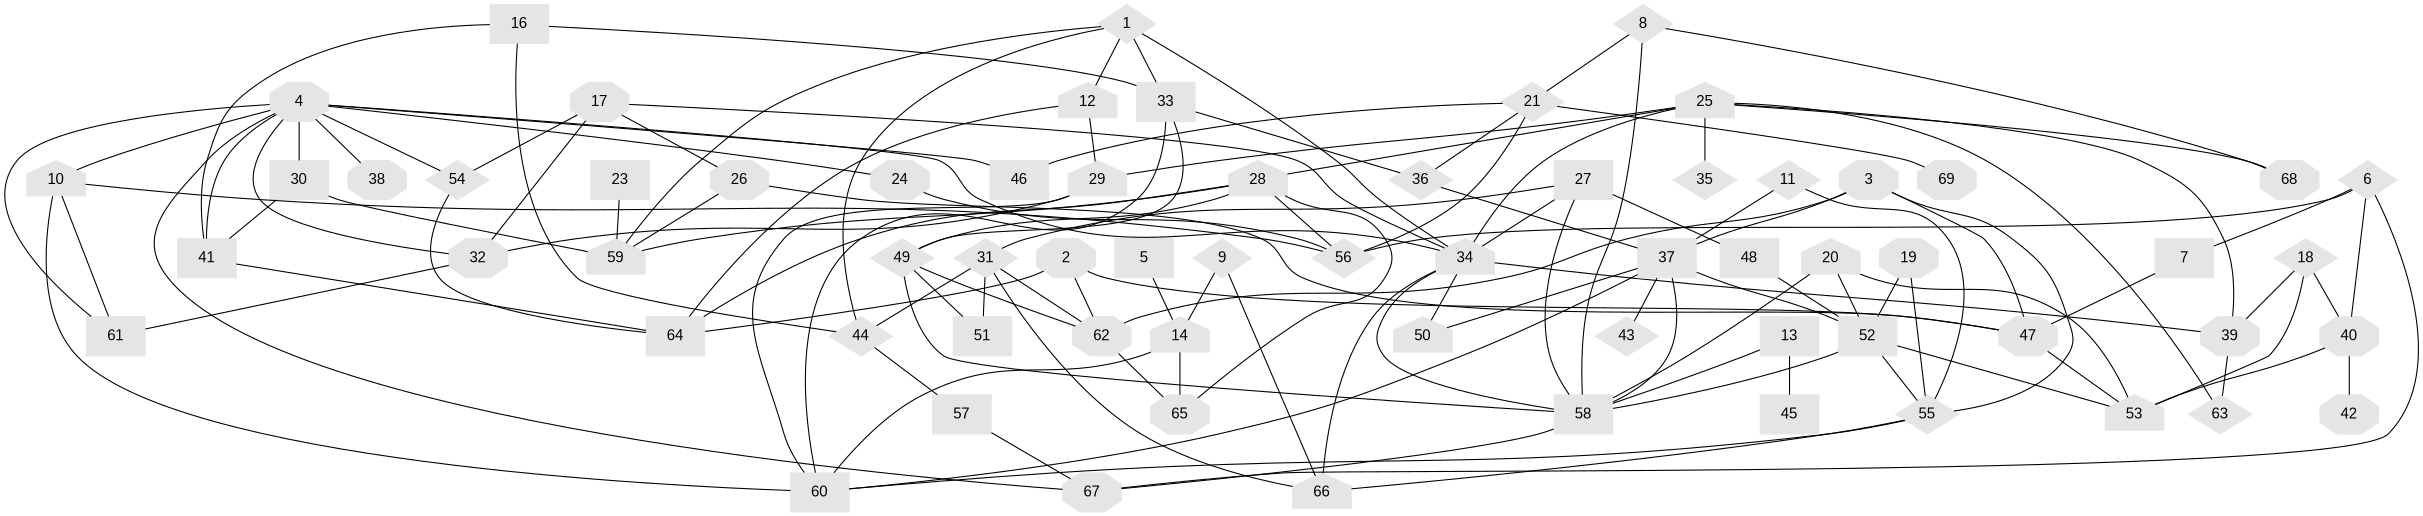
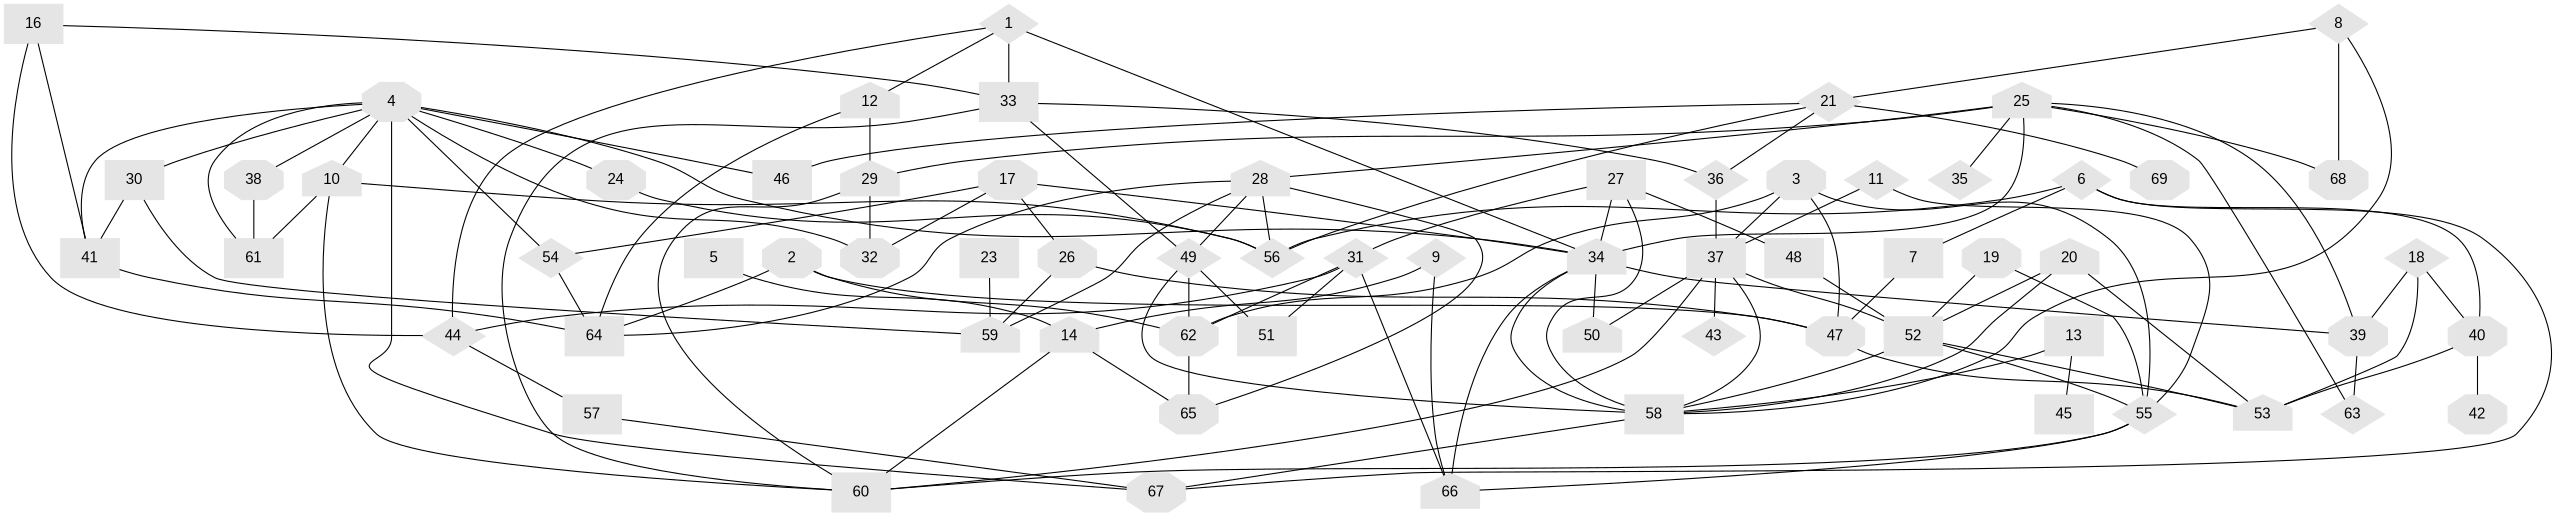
edge "1" -- "59": removed
edge "32" -- "61": now "38" -- "61"
